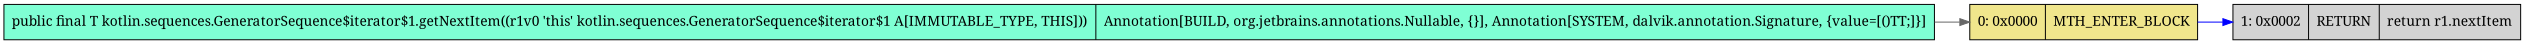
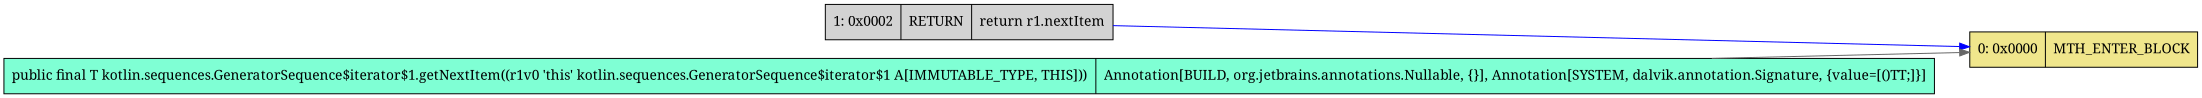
edge "0: 0x0000" -> "1: 0x0002": reversed
